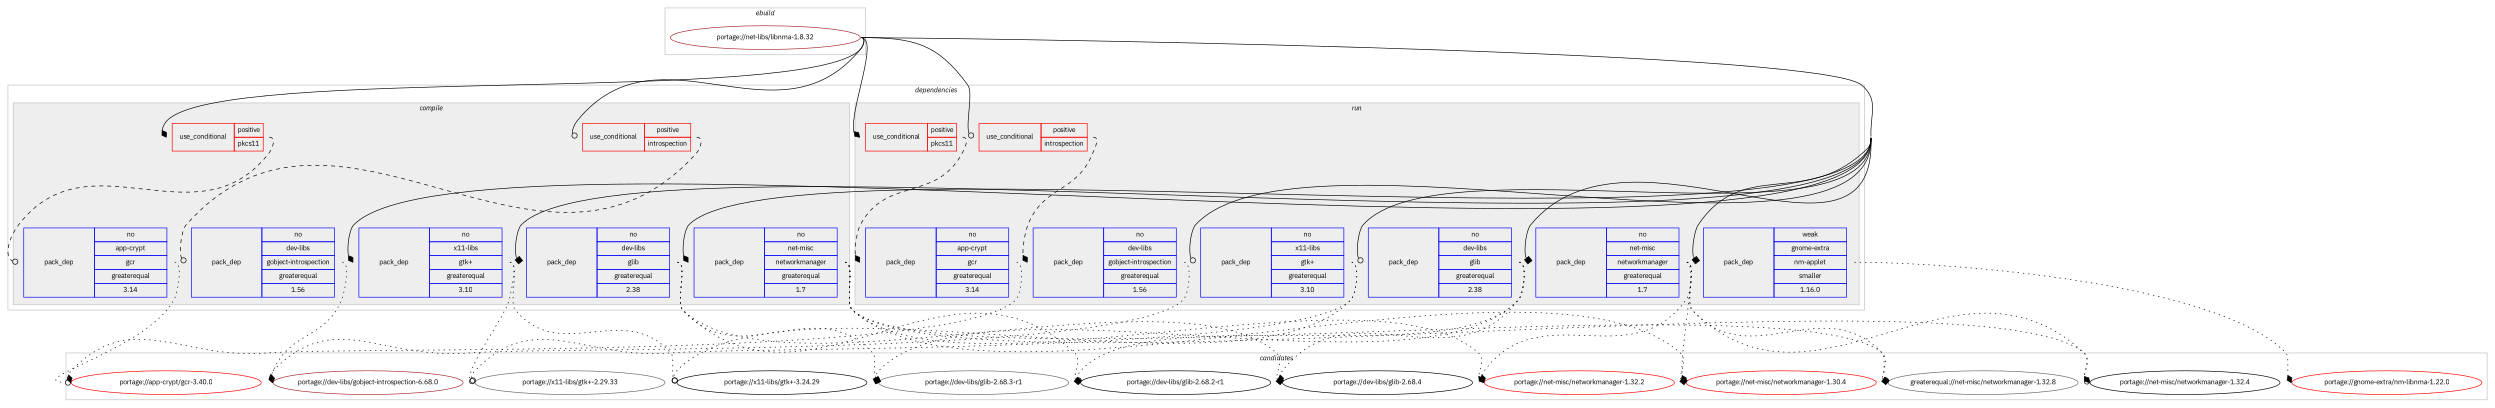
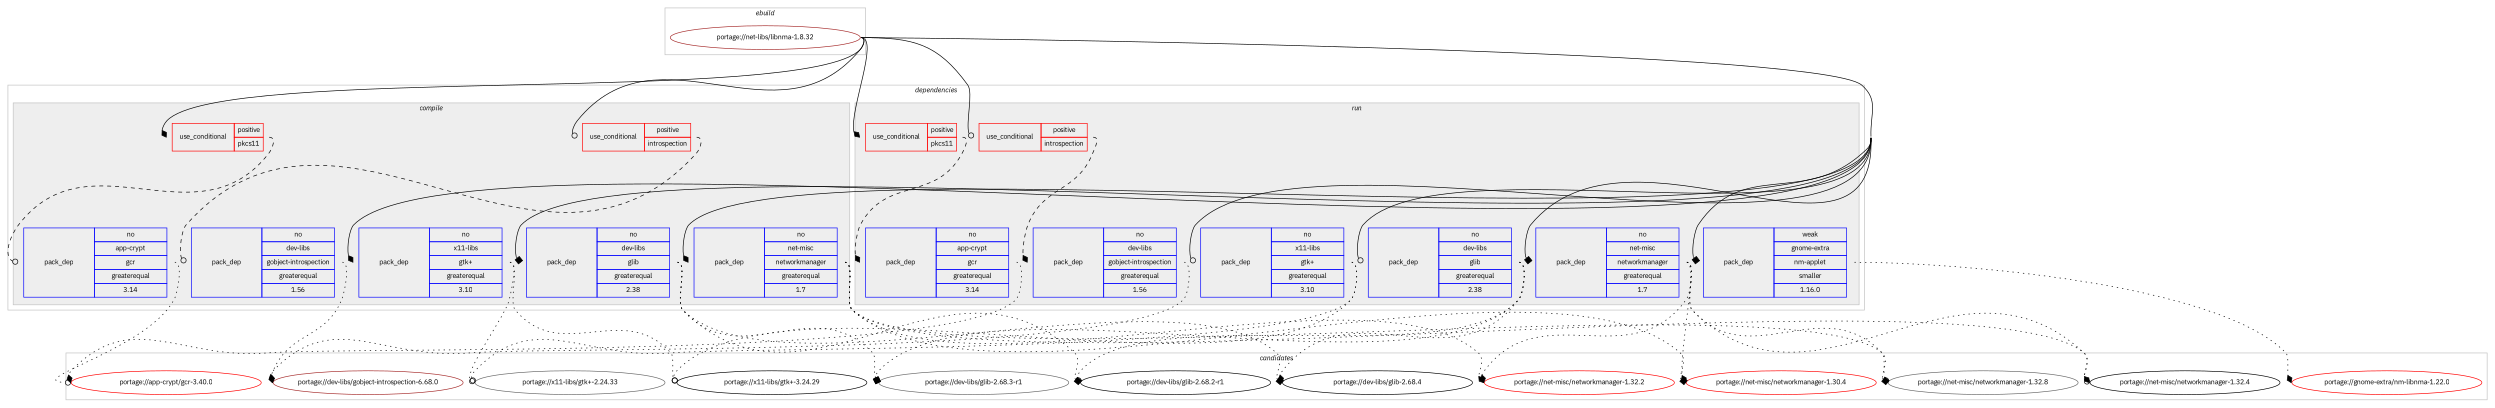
node "portage://x11-libs/gtk+-2.29.33": label "portage://x11-libs/gtk+-2.29.33" -> "portage://x11-libs/gtk+-2.24.33"
node "greaterequal://net-misc/networkmanager-1.32.8": label "greaterequal://net-misc/networkmanager-1.32.8" -> "portage://net-misc/networkmanager-1.32.8"
